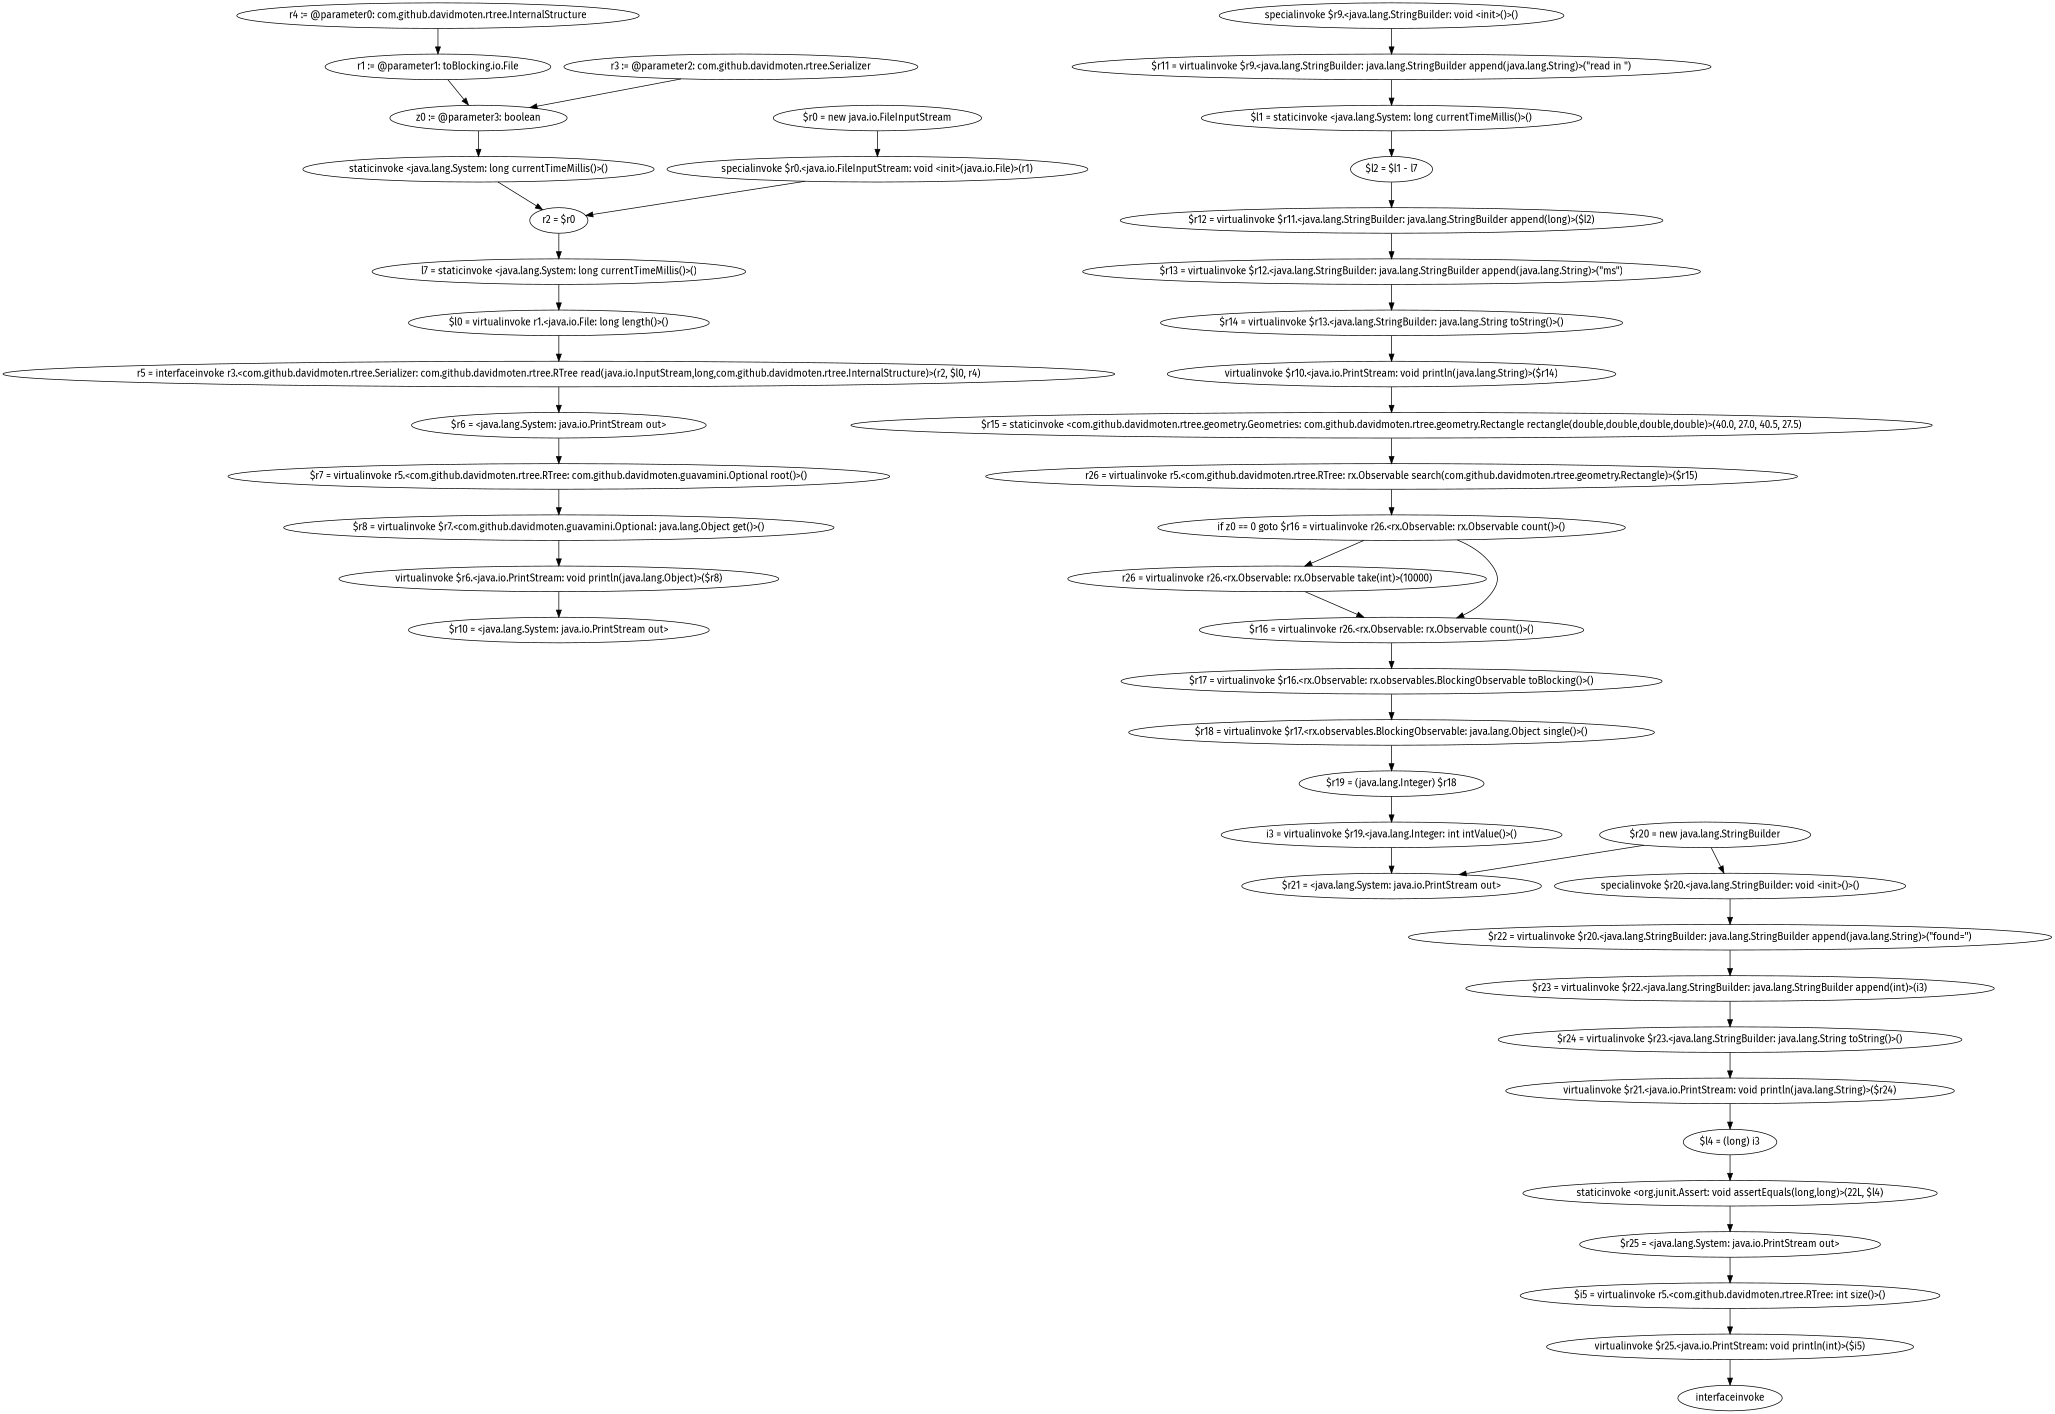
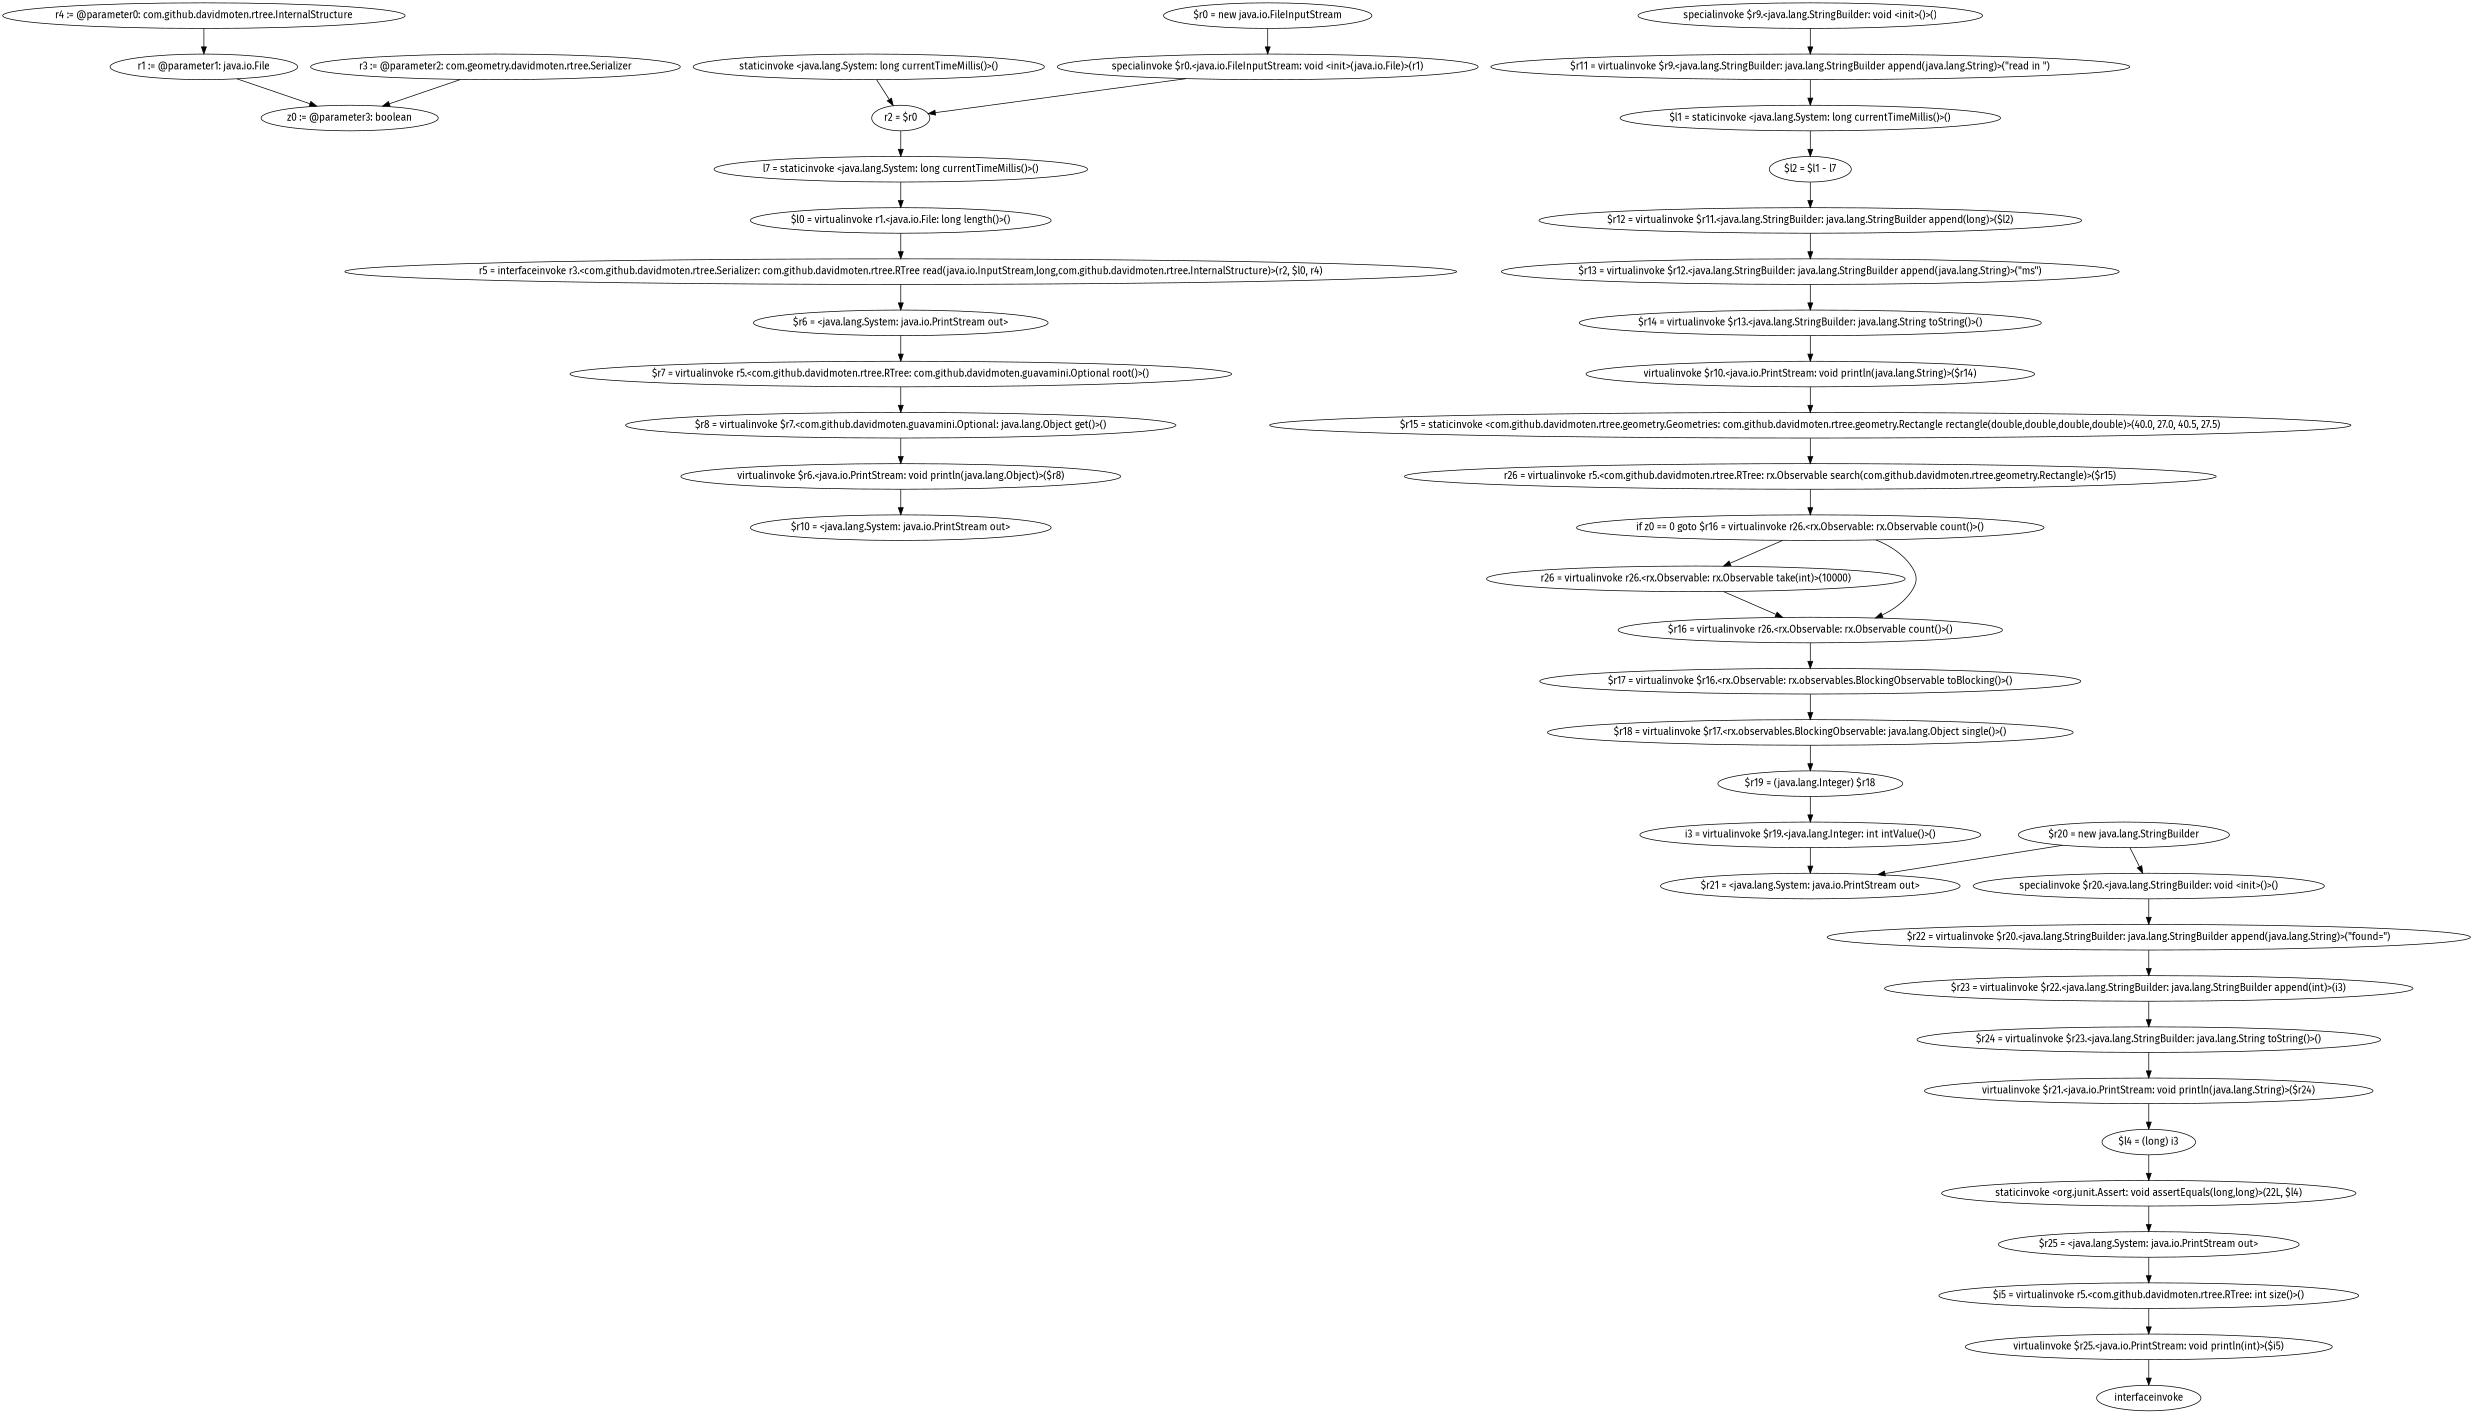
node "r1 := @parameter1: toBlocking.io.File": label "r1 := @parameter1: toBlocking.io.File" -> "r1 := @parameter1: java.io.File"
node "r3 := @parameter2: com.github.davidmoten.rtree.Serializer": label "r3 := @parameter2: com.github.davidmoten.rtree.Serializer" -> "r3 := @parameter2: com.geometry.davidmoten.rtree.Serializer"
edge "z0 := @parameter3: boolean" -> "staticinvoke <java.lang.System: long currentTimeMillis()>()": removed
